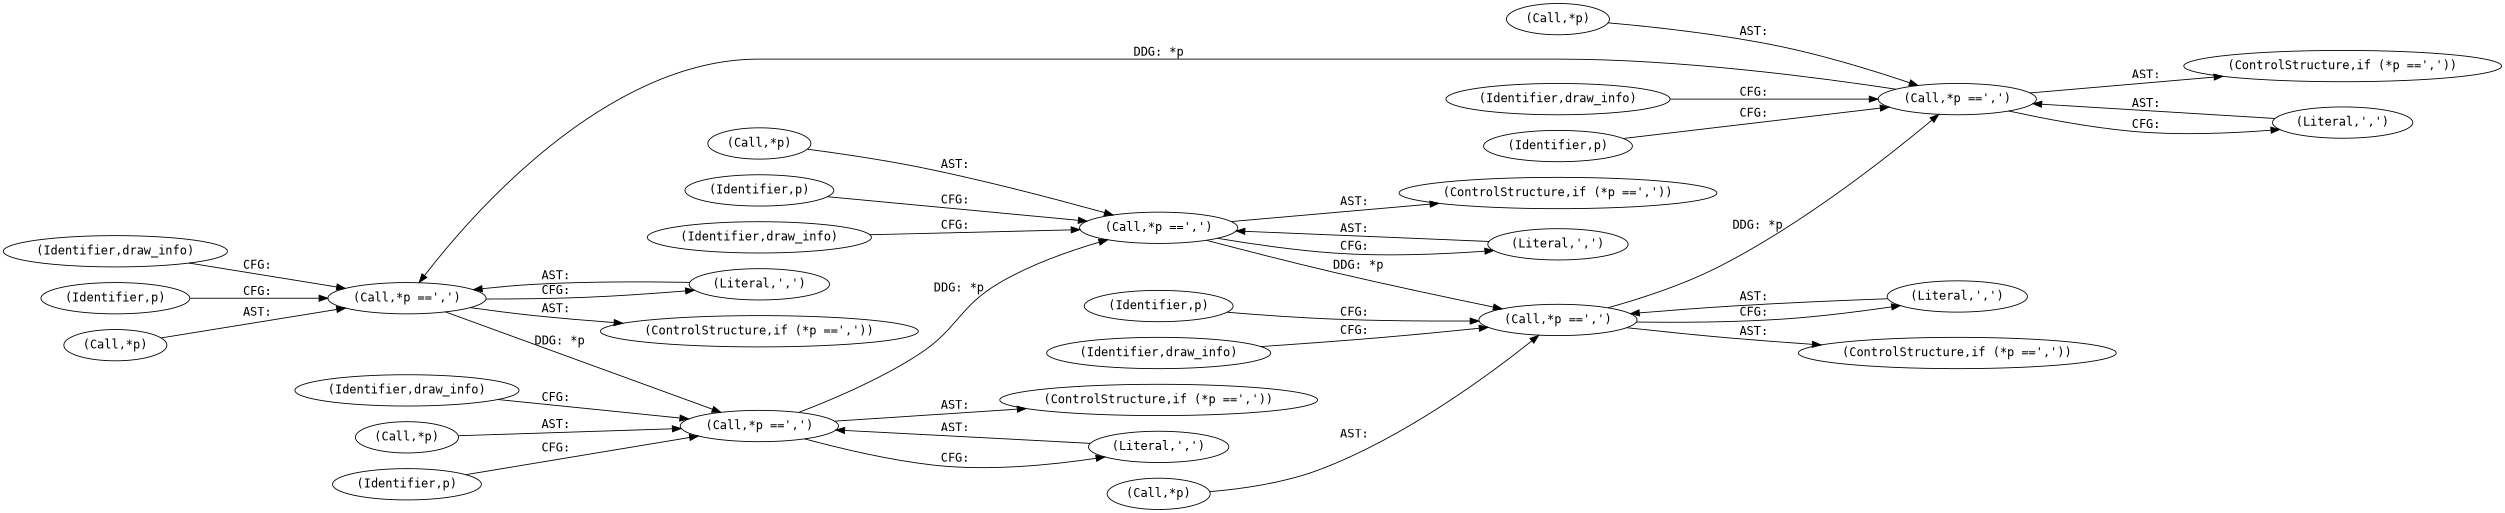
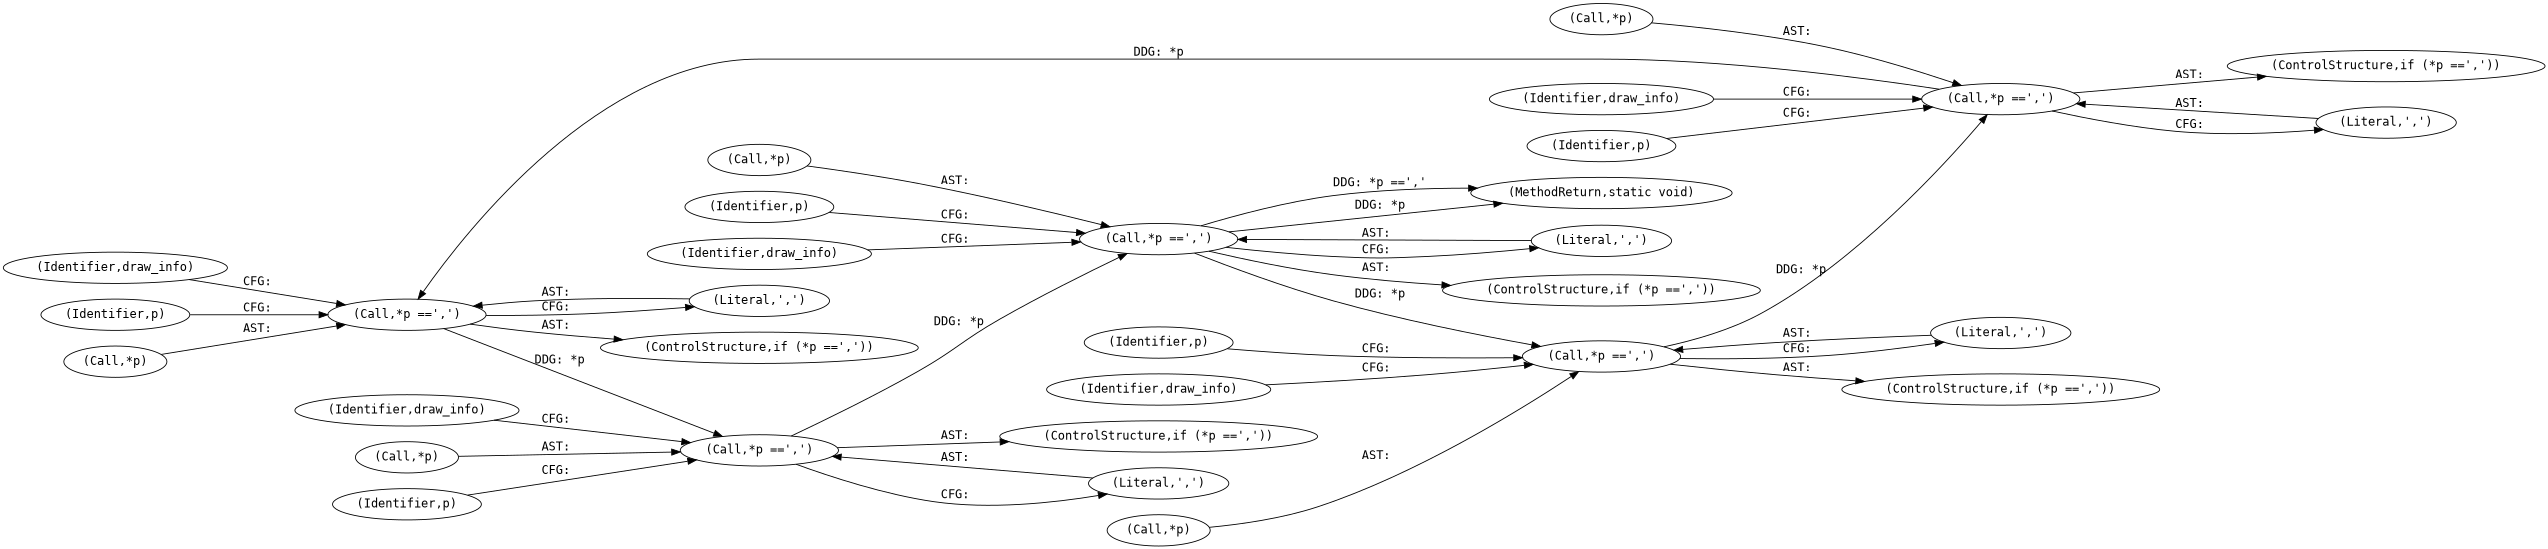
node "(MethodReturn,static void)": added
